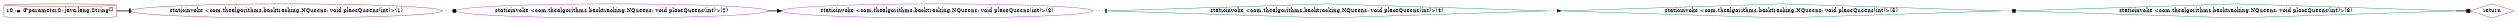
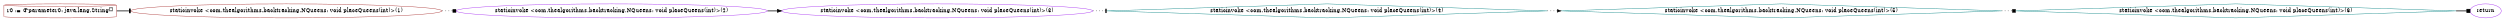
node "return": shape diamond -> ellipse
